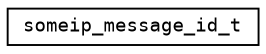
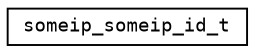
node "someip_message_id_t": label "someip_message_id_t" -> "someip_someip_id_t"
